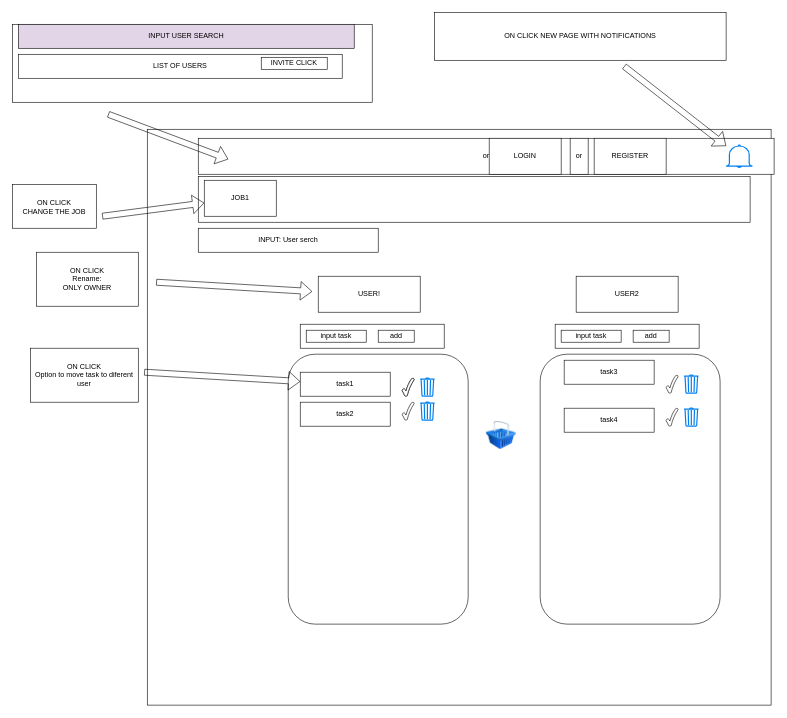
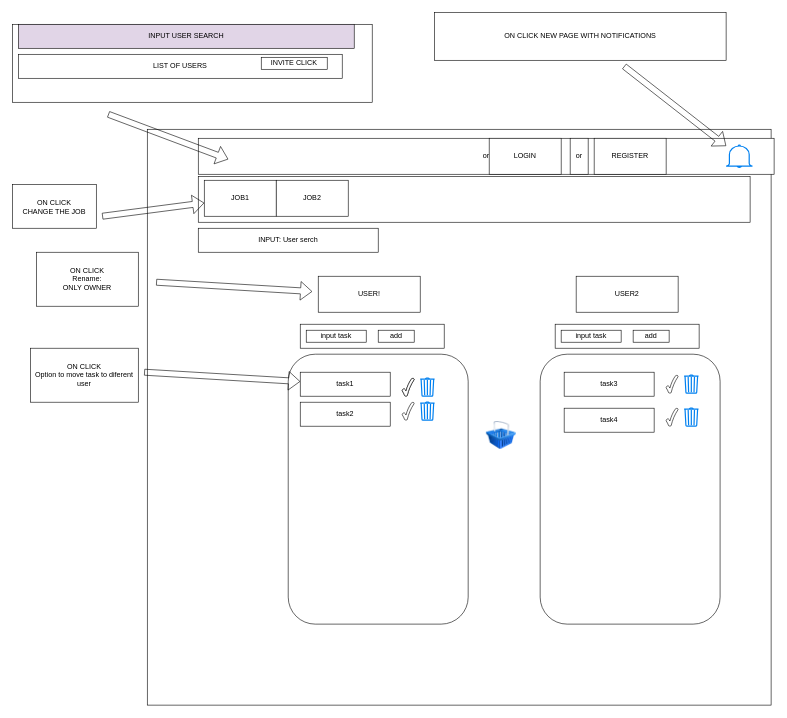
node "JOB2": added
node "task3": moved (609, 372) -> (609, 384)
